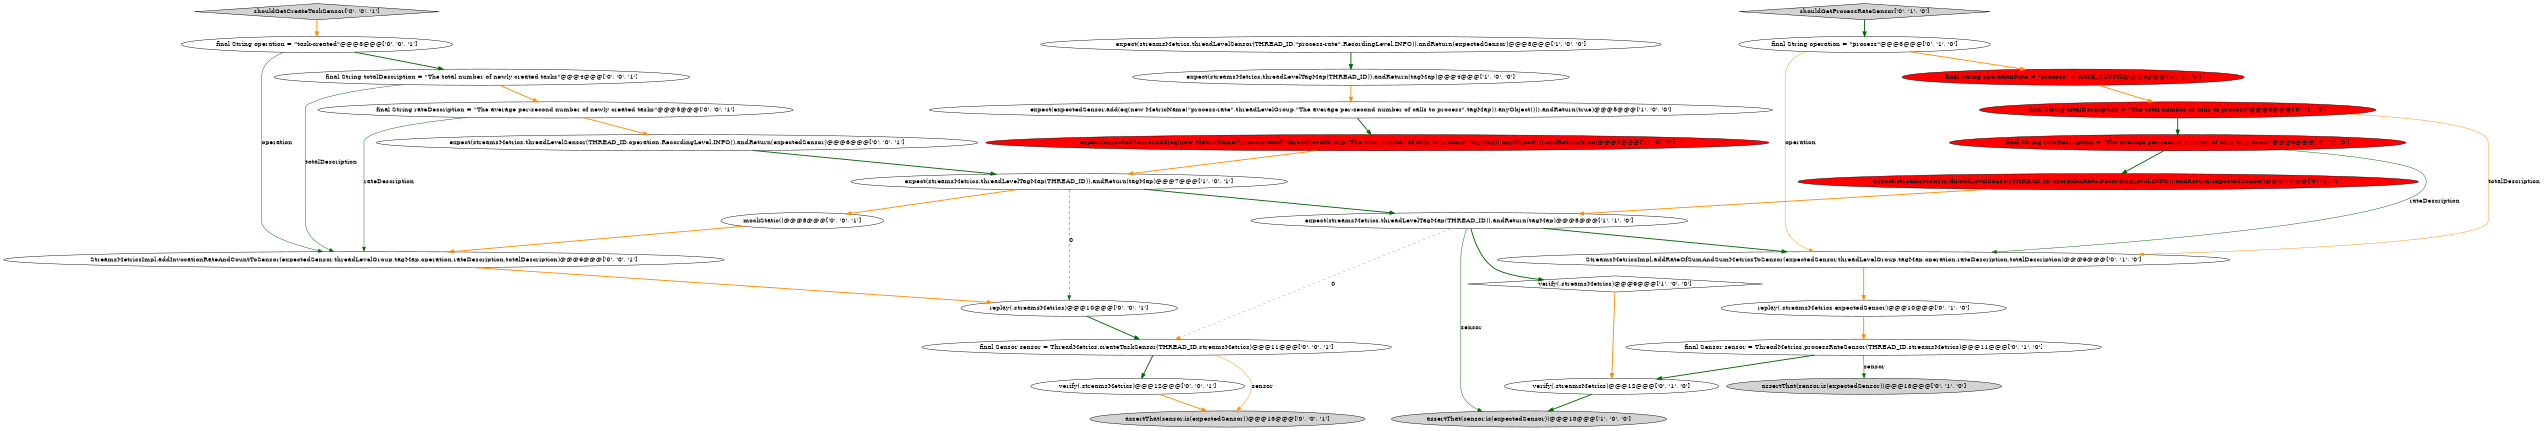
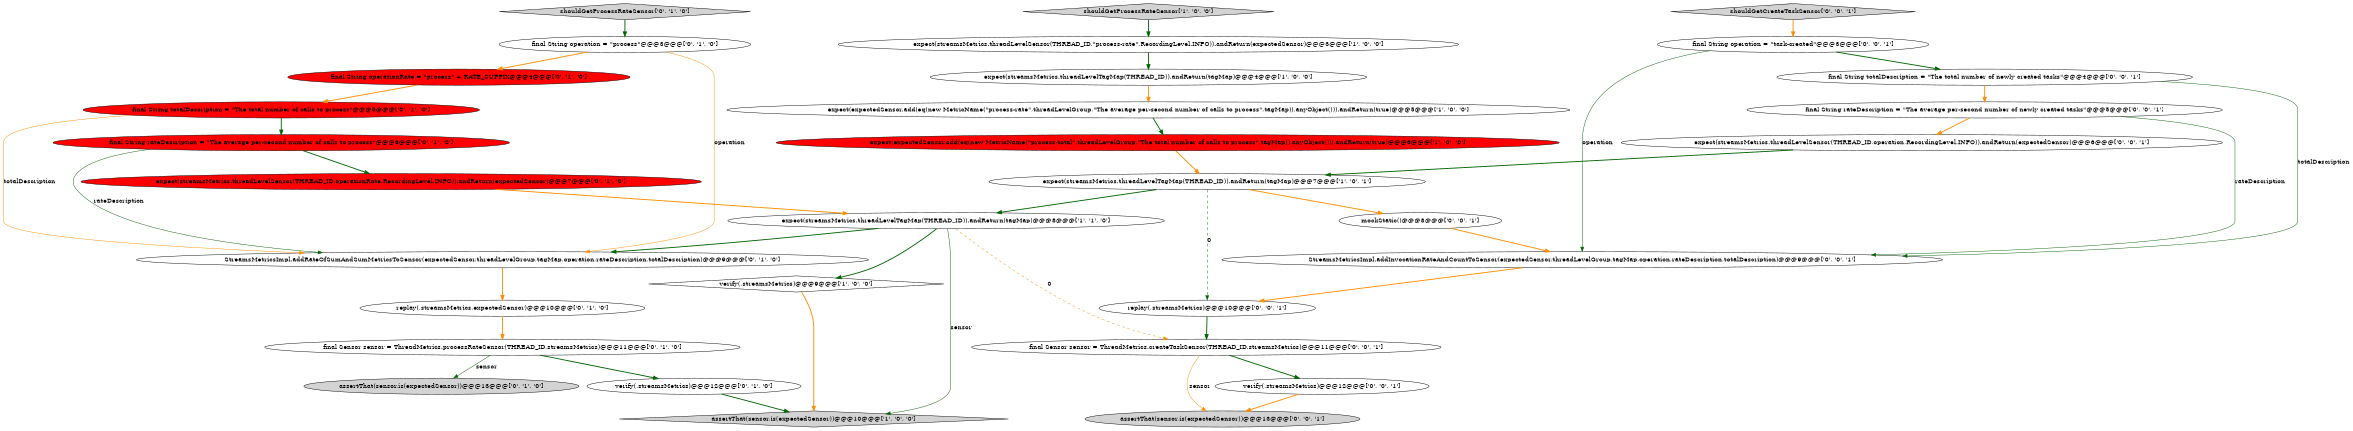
node "shouldGetProcessRateSensor['1', '0', '0']": added
edge "verify(,streamsMetrics)@@@9@@@['1', '0', '0']" -> "verify(,streamsMetrics)@@@12@@@['0', '1', '0']": now "verify(,streamsMetrics)@@@9@@@['1', '0', '0']" -> "assertThat(sensor,is(expectedSensor))@@@10@@@['1', '0', '0']"
node "assertThat(sensor,is(expectedSensor))@@@10@@@['1', '0', '0']": shape ellipse -> diamond
